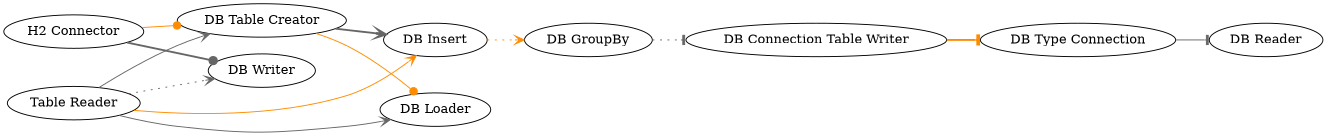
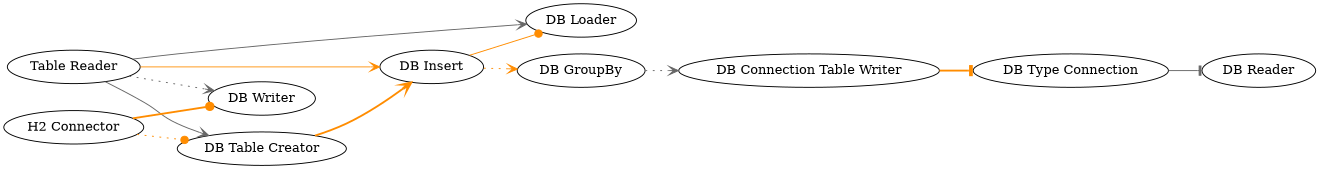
edge "H2 Connector" -> "DB Table Creator": style solid -> dotted
edge "DB Table Creator" -> "DB Insert": color gray40 -> darkorange
edge "DB GroupBy" -> "DB Connection Table Writer": arrowhead tee -> vee
edge "H2 Connector" -> "DB Writer": color gray40 -> darkorange
edge "DB Table Creator" -> "DB Loader": now "DB Insert" -> "DB Loader"
